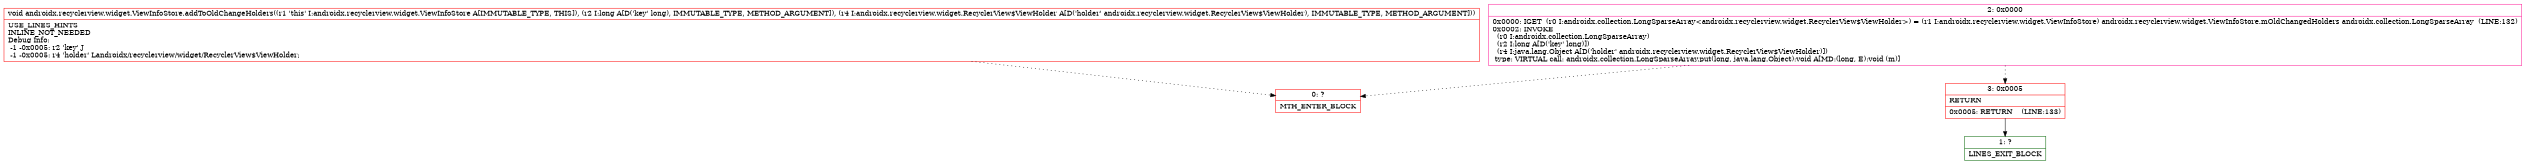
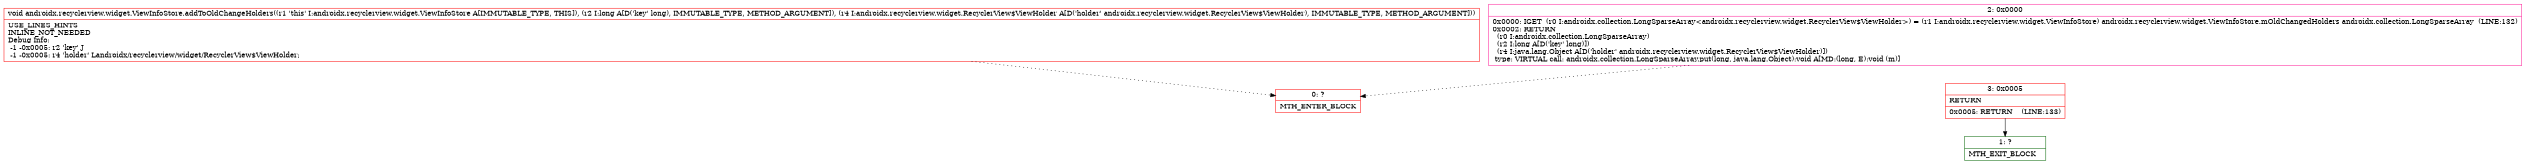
node "2: 0x0000": text "0x0002: INVOKE" -> "0x0002: RETURN"
edge "2: 0x0000" -> "3: 0x0005": removed
node "1: ?": text "LINES_EXIT_BLOCK" -> "MTH_EXIT_BLOCK"
